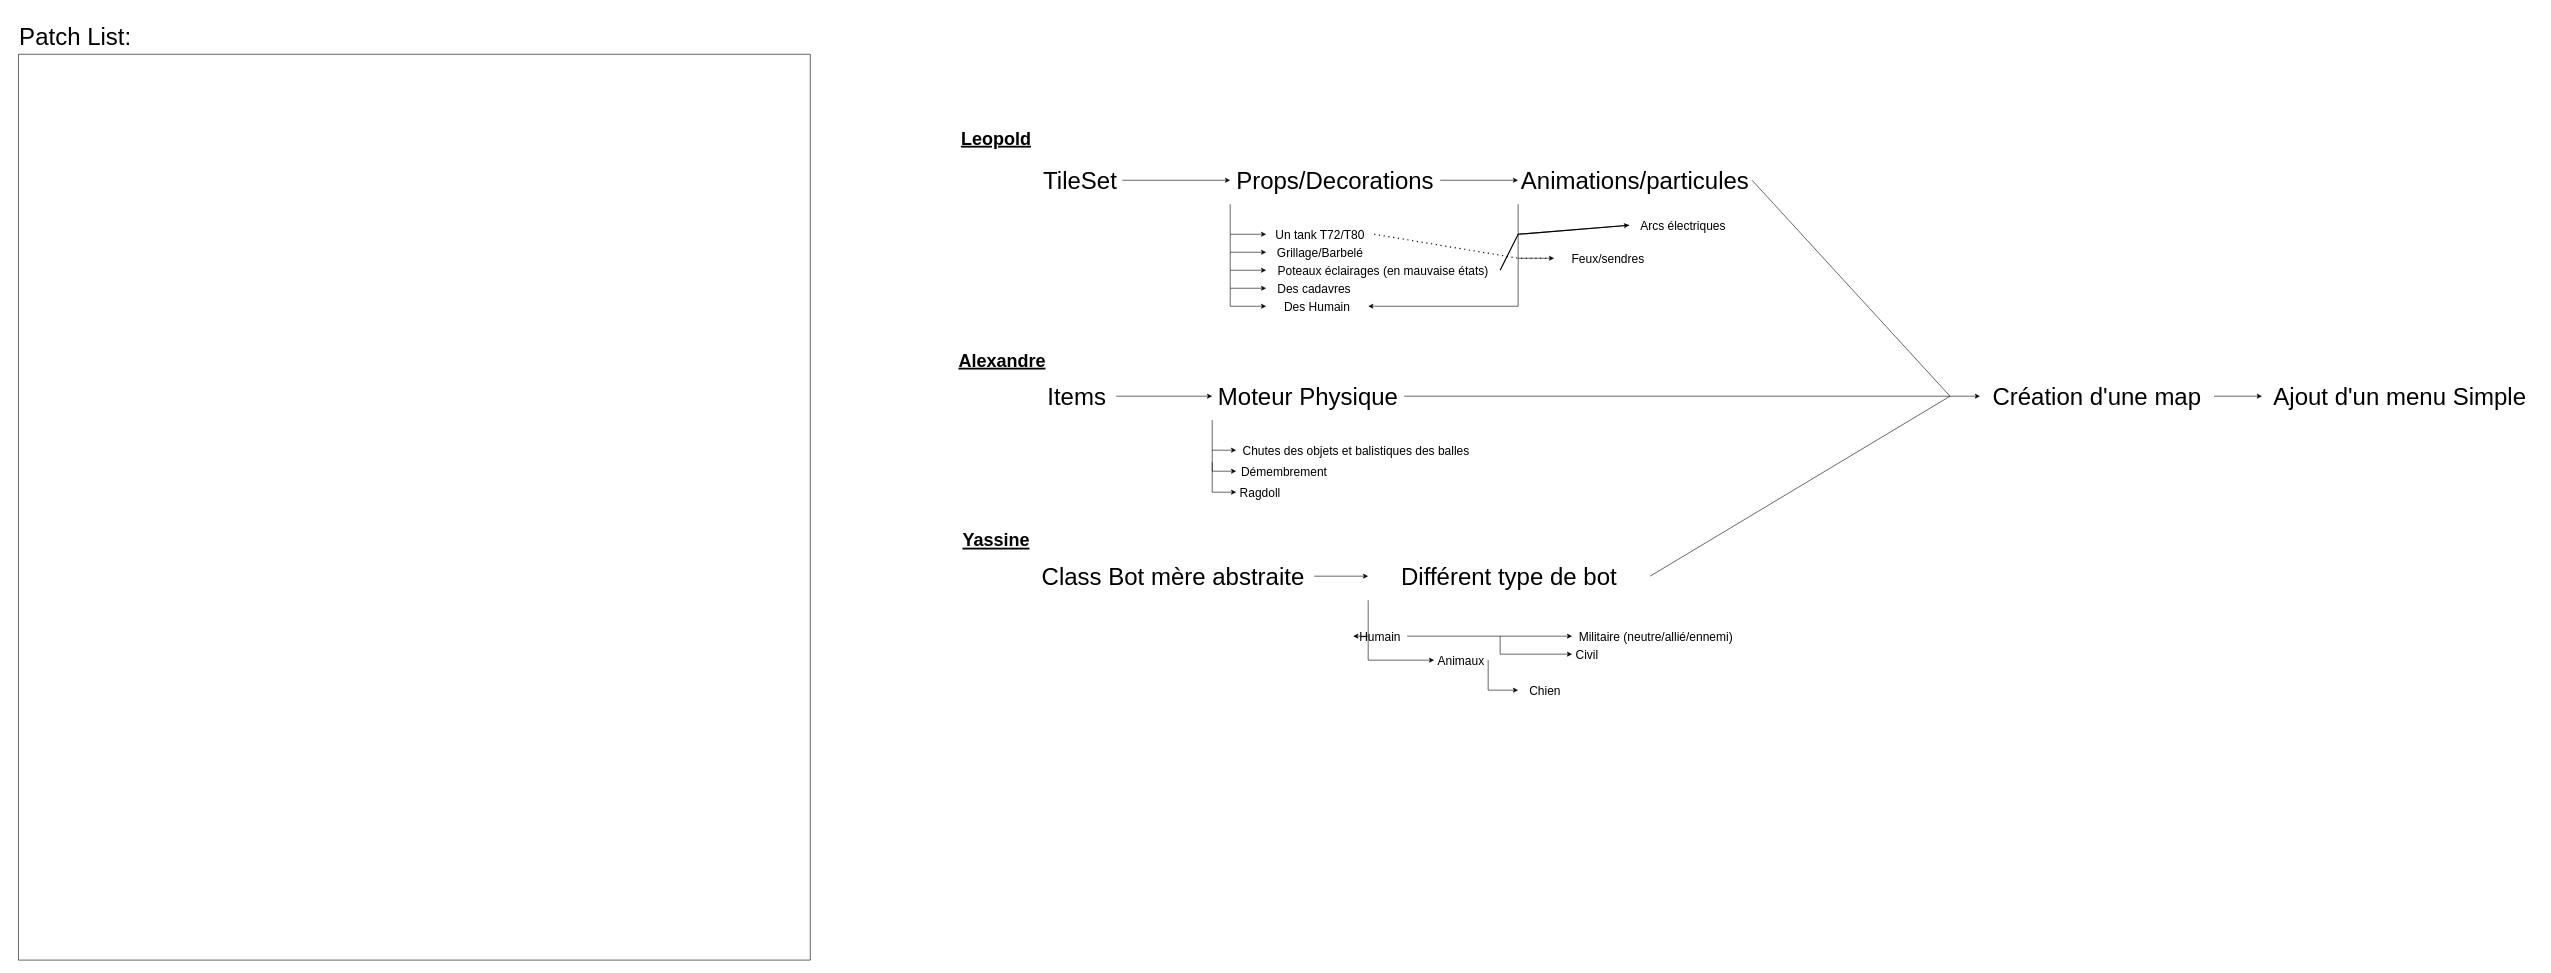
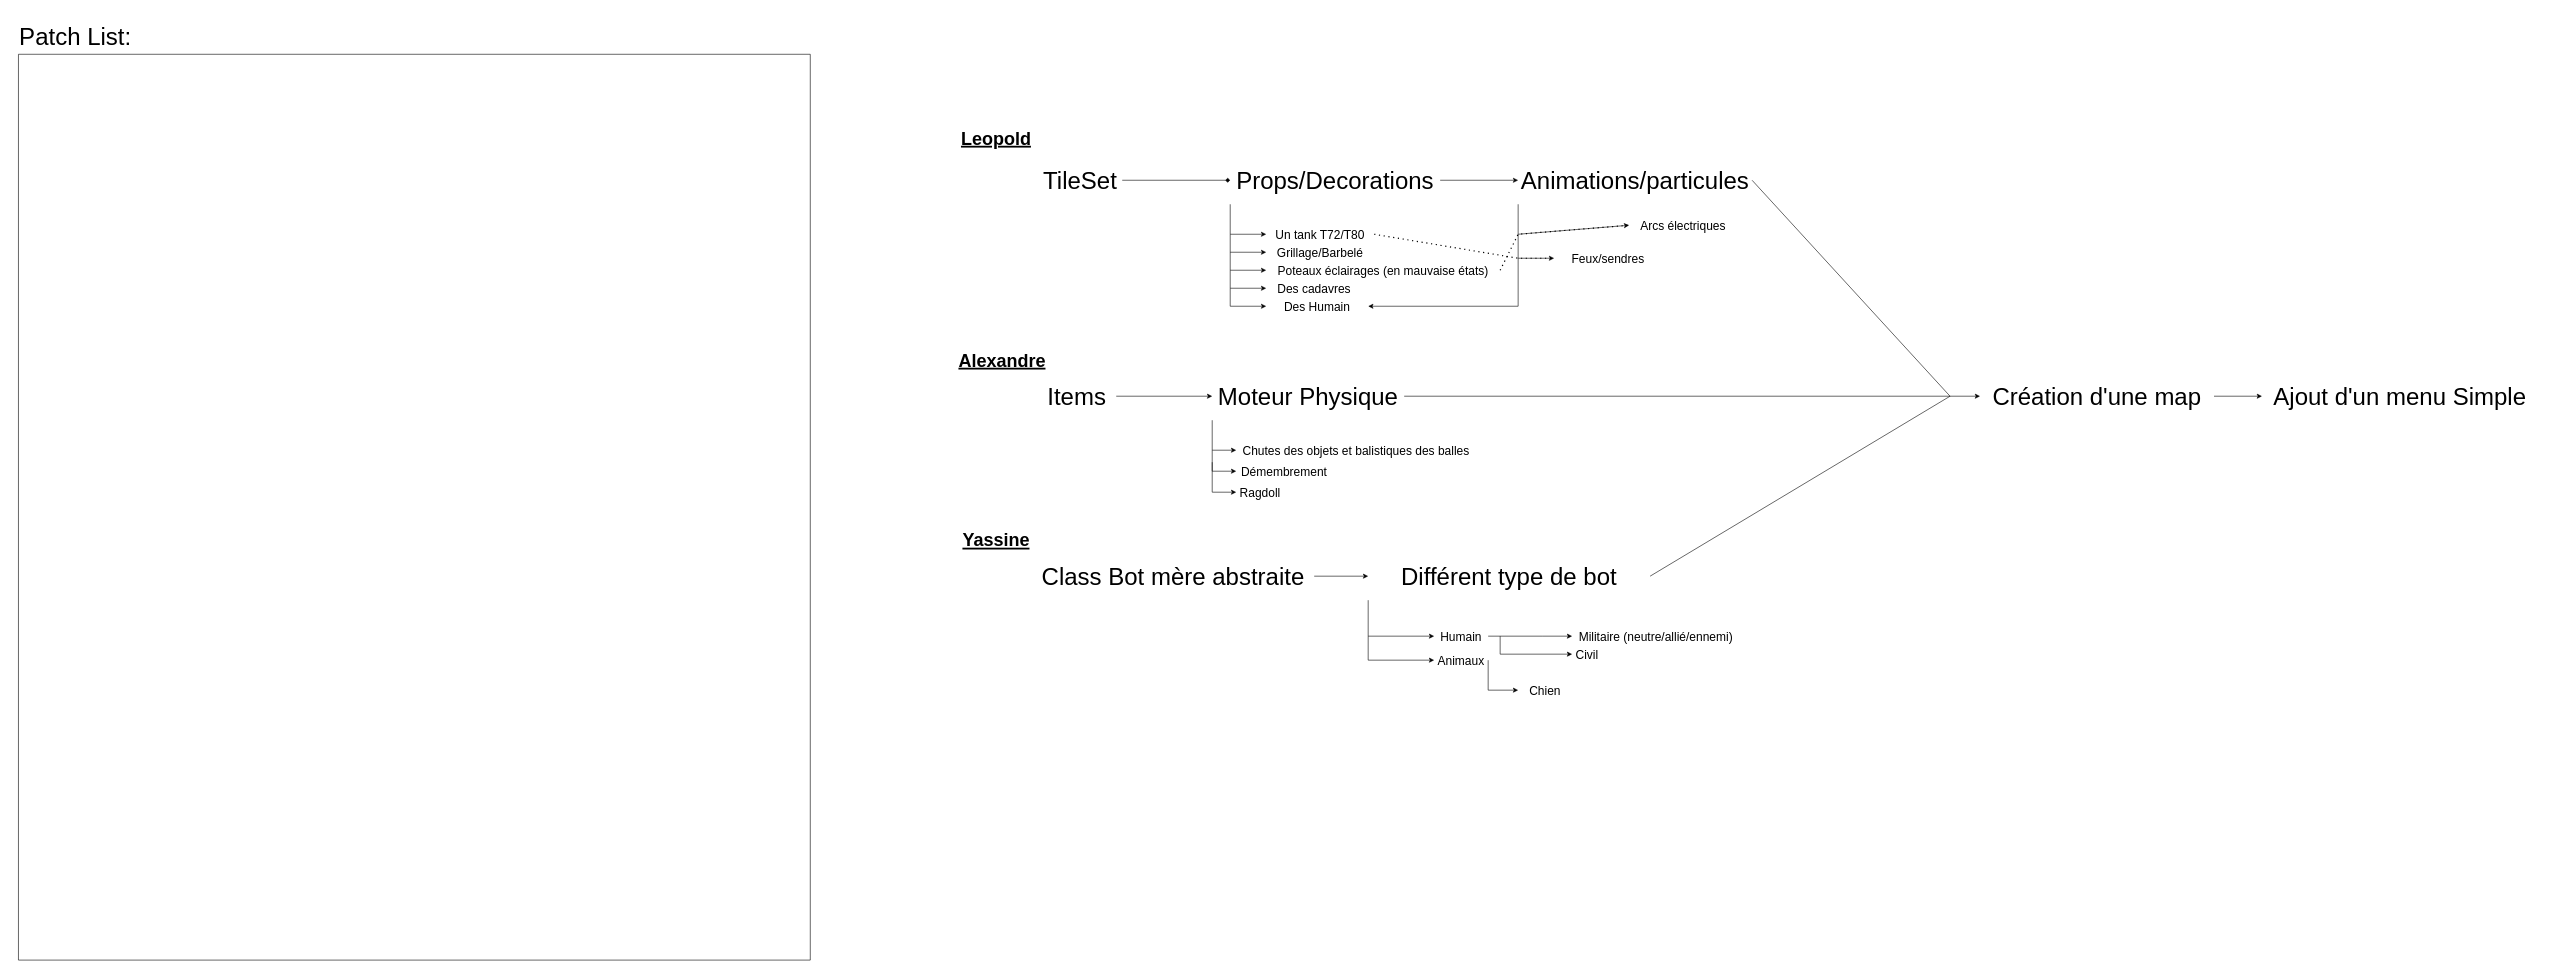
edge "TileSet" -> "Props/Decorations": arrowhead classic -> diamond
edge "Arcs électriques" -- "Poteaux éclairages (en mauvaise états)": style solid -> dashed
node "Humain": moved (1380, 636) -> (1461, 636)
